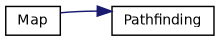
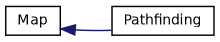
edge "Map" -> "Pathfinding": reversed
